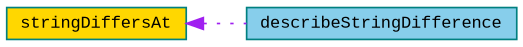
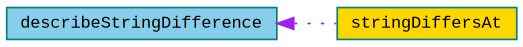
edge "describeStringDifference" -> "stringDiffersAt": reversed
